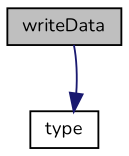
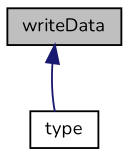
edge "writeData" -> "type": reversed
